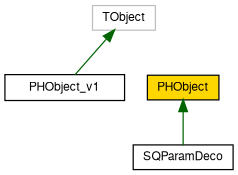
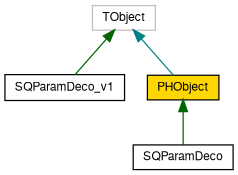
edge "PHObject" -> "TObject": added
node "PHObject_v1": label "PHObject_v1" -> "SQParamDeco_v1"
